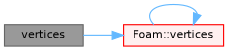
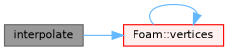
node "vertices": label "vertices" -> "interpolate"
